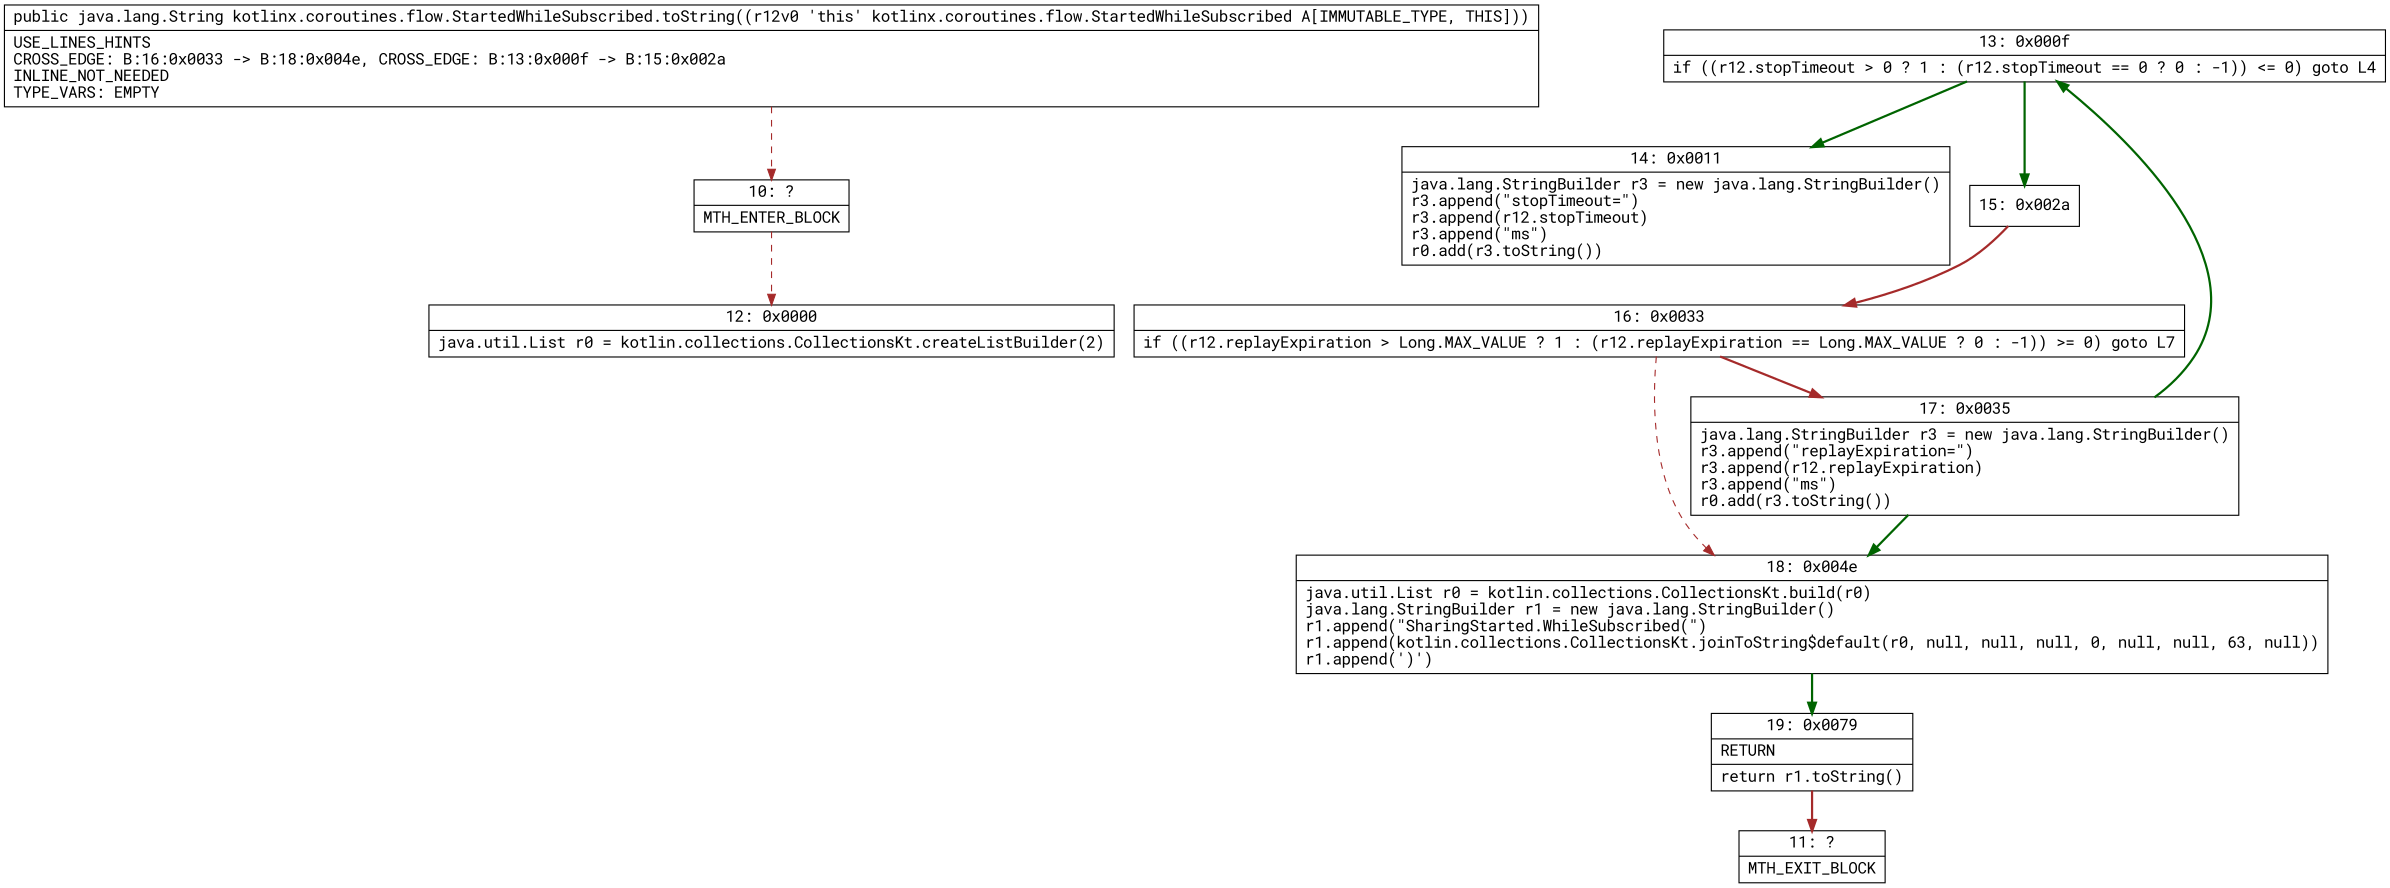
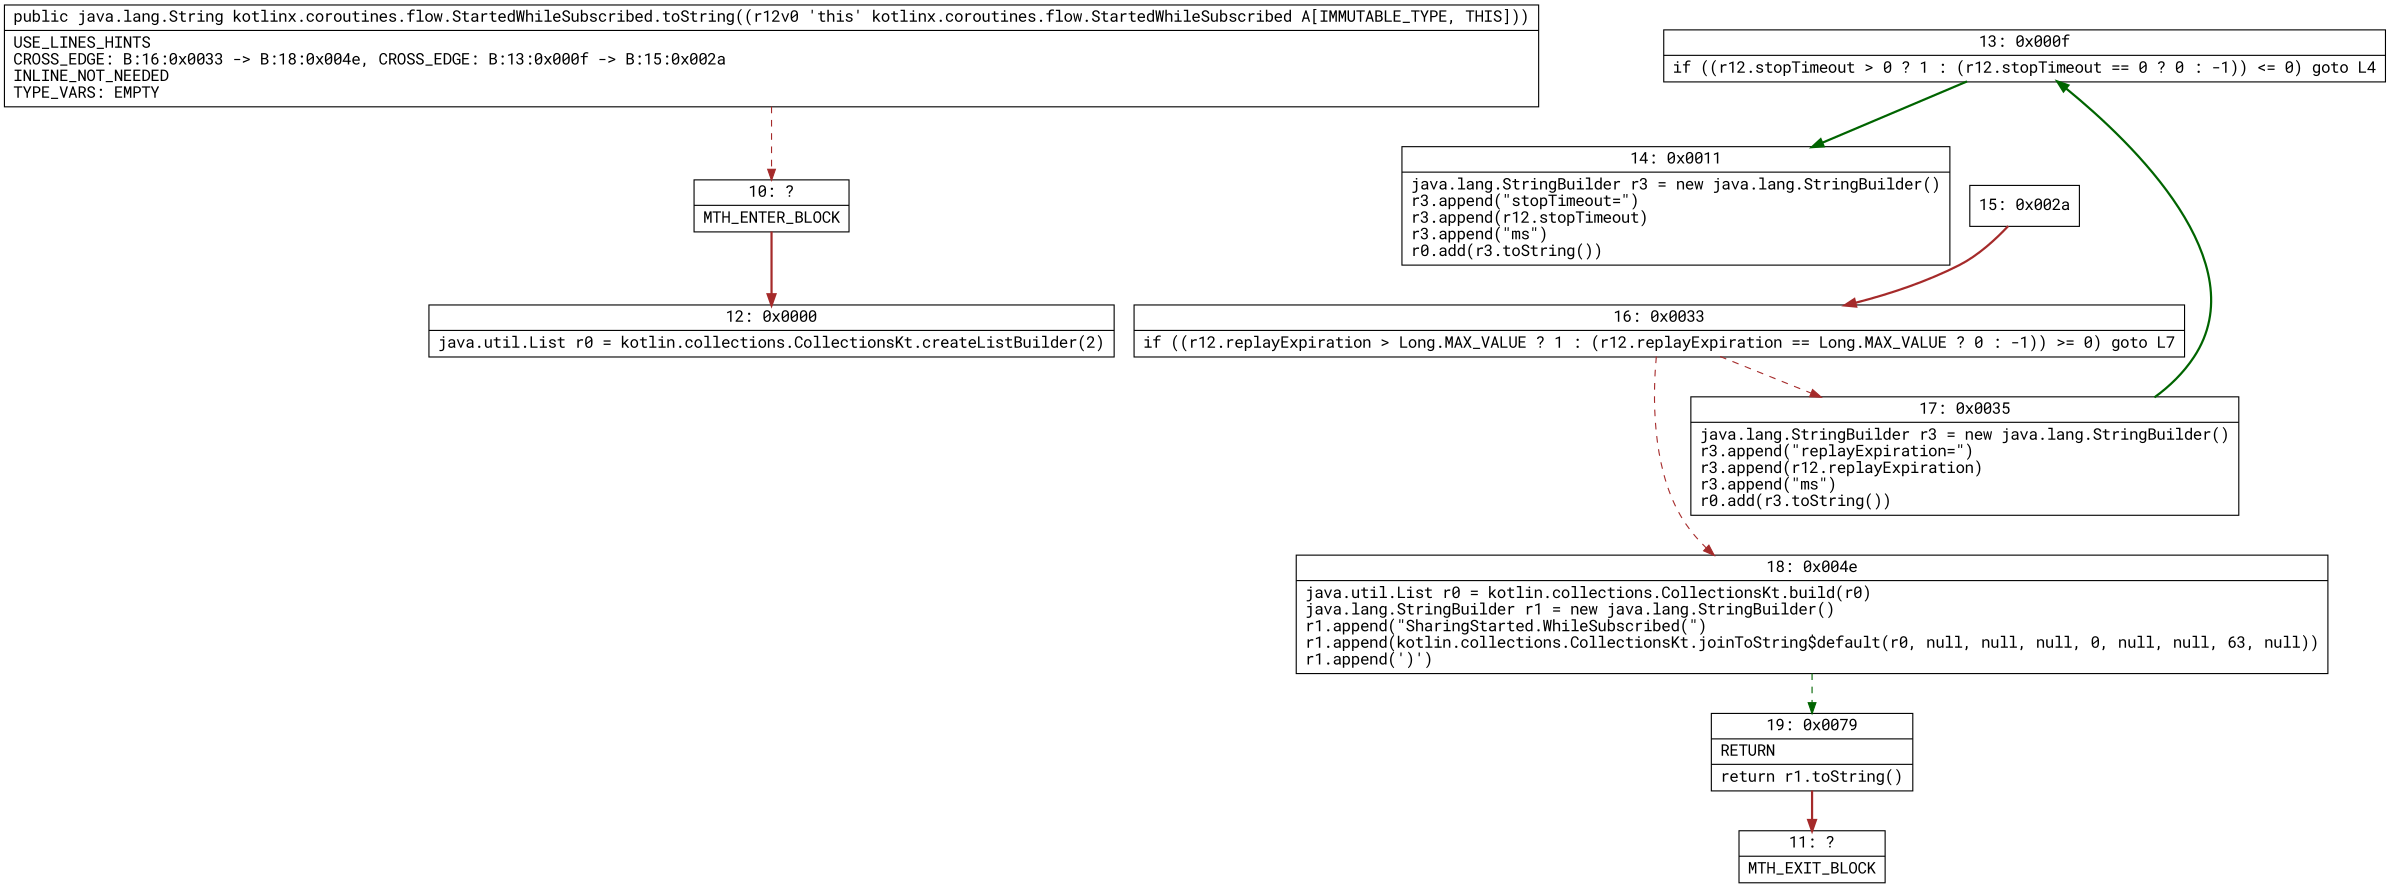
edge "13: 0x000f" -> "15: 0x002a": removed
edge "10: ?" -> "12: 0x0000": style dashed -> bold
edge "16: 0x0033" -> "17: 0x0035": style bold -> dashed
edge "17: 0x0035" -> "18: 0x004e": removed
edge "18: 0x004e" -> "19: 0x0079": style bold -> dashed
